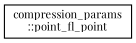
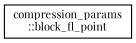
node "compression_params ::point_fl_point": label "compression_params ::point_fl_point" -> "compression_params ::block_fl_point"
